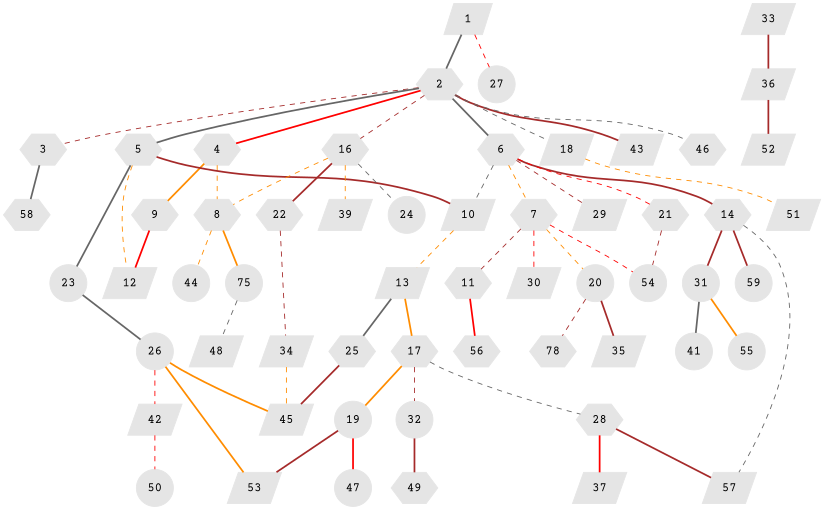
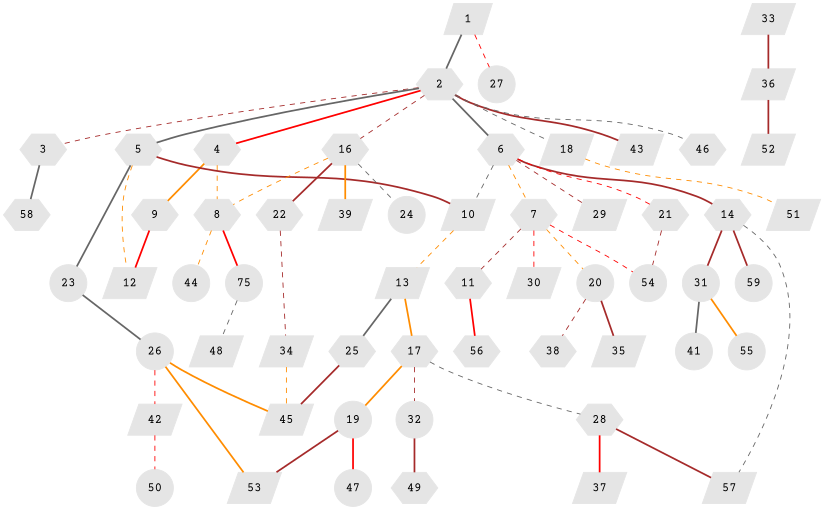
edge "16" -- "39": style dashed -> bold
edge "8" -- "75": color darkorange -> red
node "78": label "78" -> "38"
